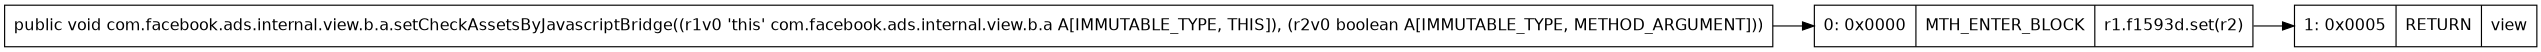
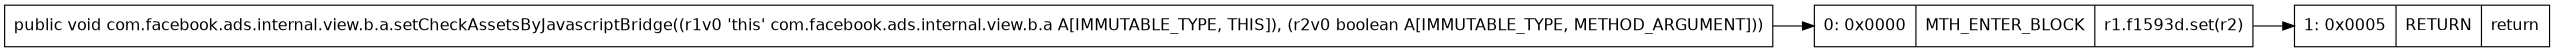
node "1: 0x0005": text "view" -> "return"
